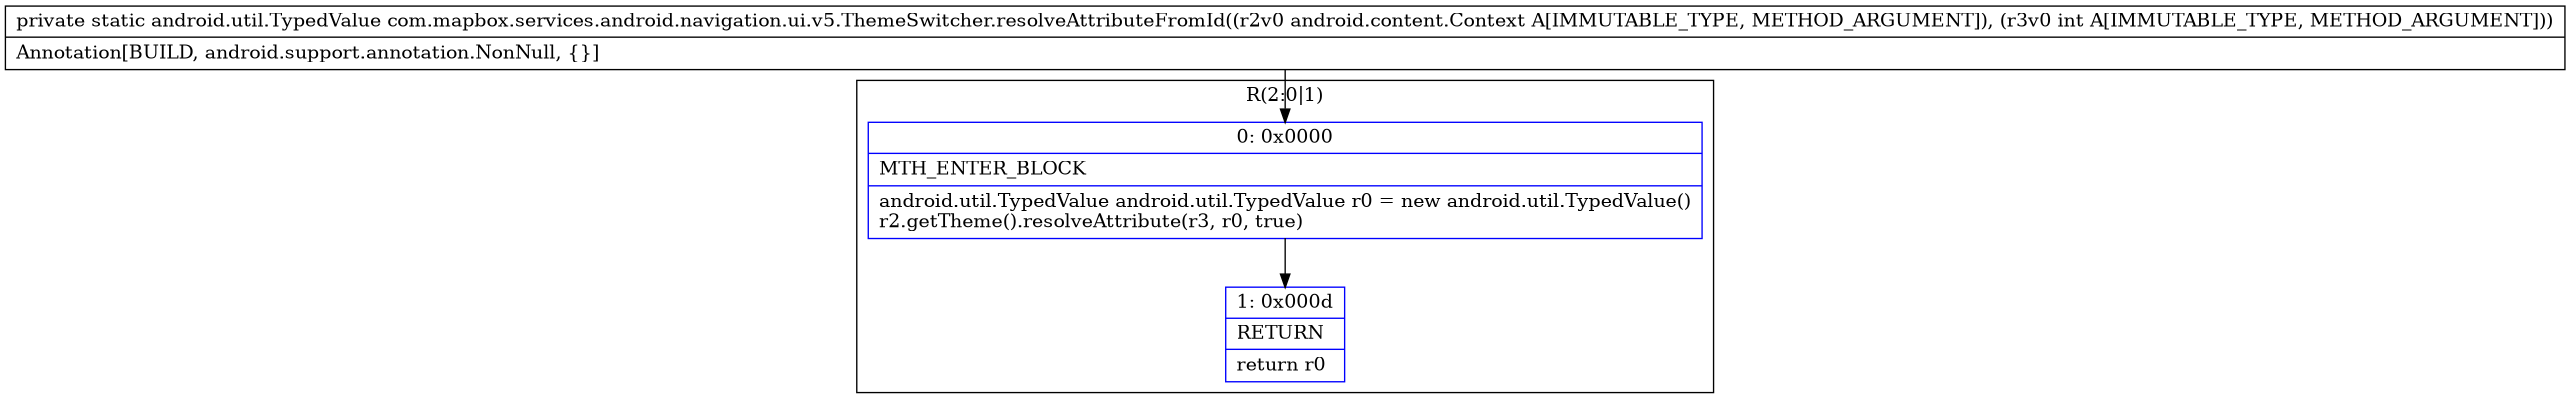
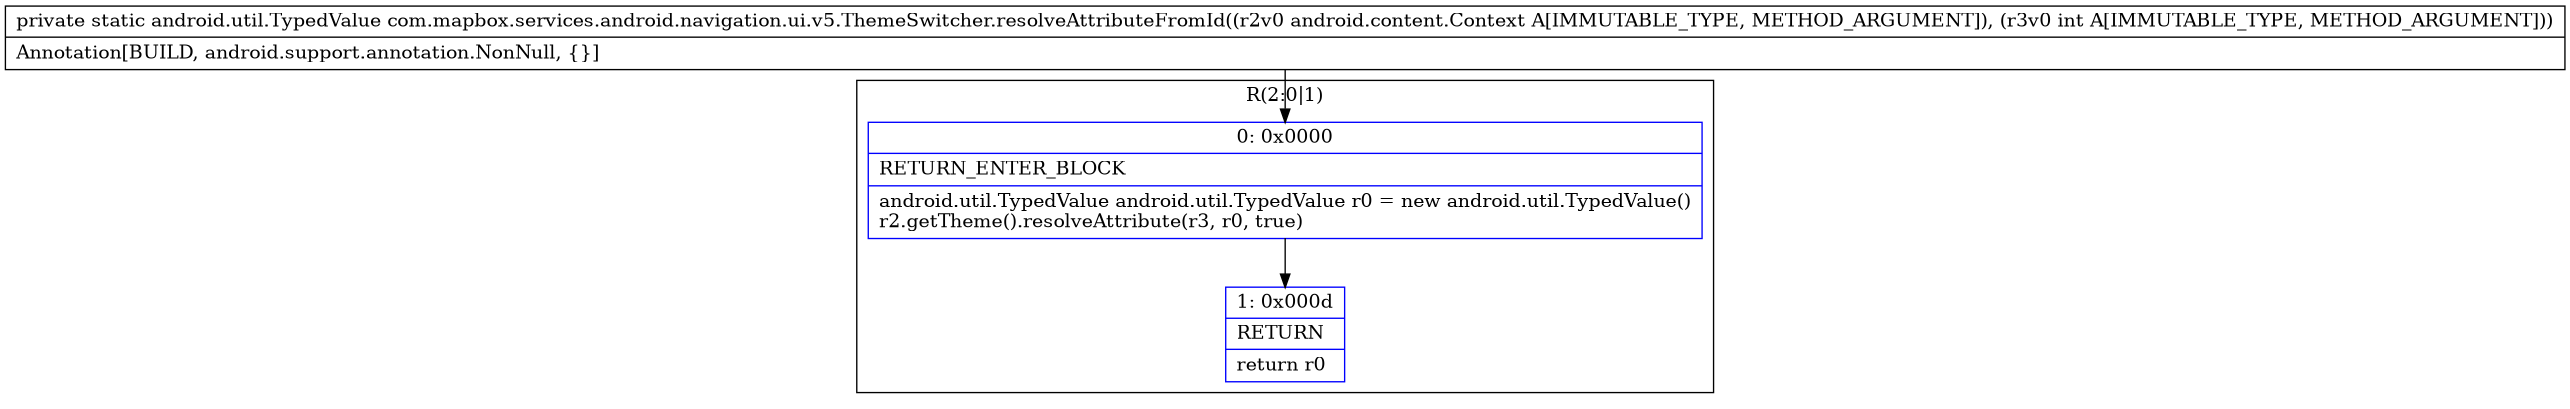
node "0: 0x0000": text "MTH_ENTER_BLOCK" -> "RETURN_ENTER_BLOCK"
